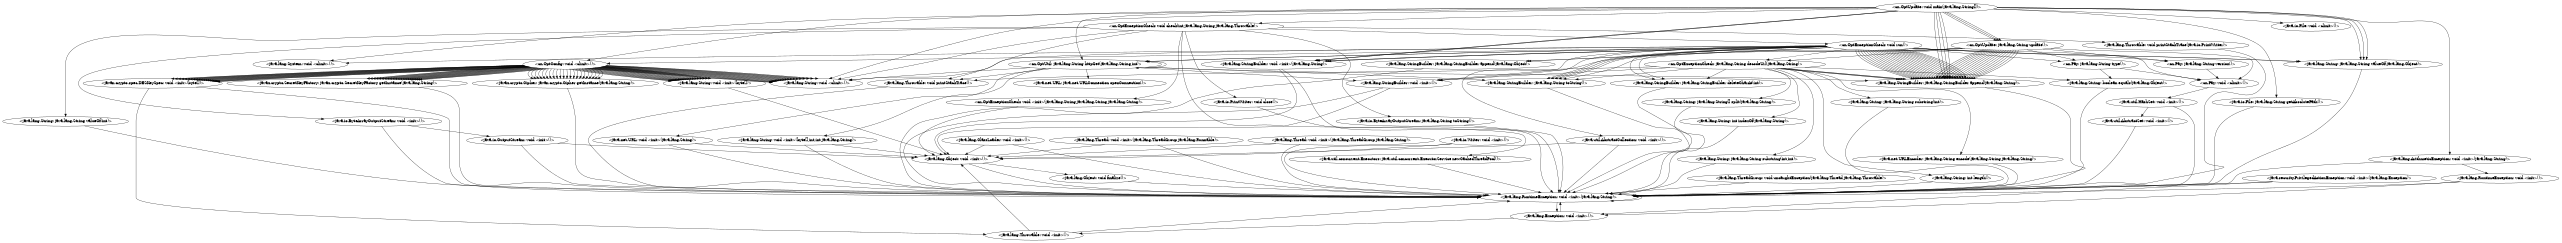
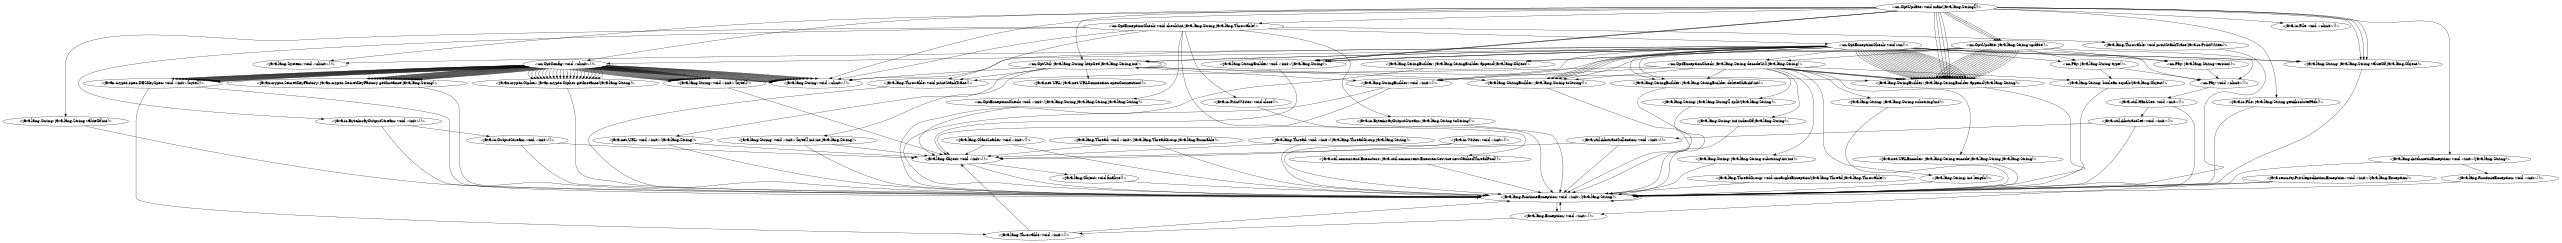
edge "<cn.OptExceptionCheck: void run()>" -> "<java.util.AbstractCollection: void <init>()>": now "<java.util.AbstractSet: void <init>()>" -> "<java.util.AbstractCollection: void <init>()>"
edge "<java.lang.StringBuilder: void <init>(java.lang.String)>" -> "<java.lang.RuntimeException: void <init>(java.lang.String)>": removed
edge "<java.lang.RuntimeException: void <init>()>" -> "<java.lang.Exception: void <init>()>": removed
